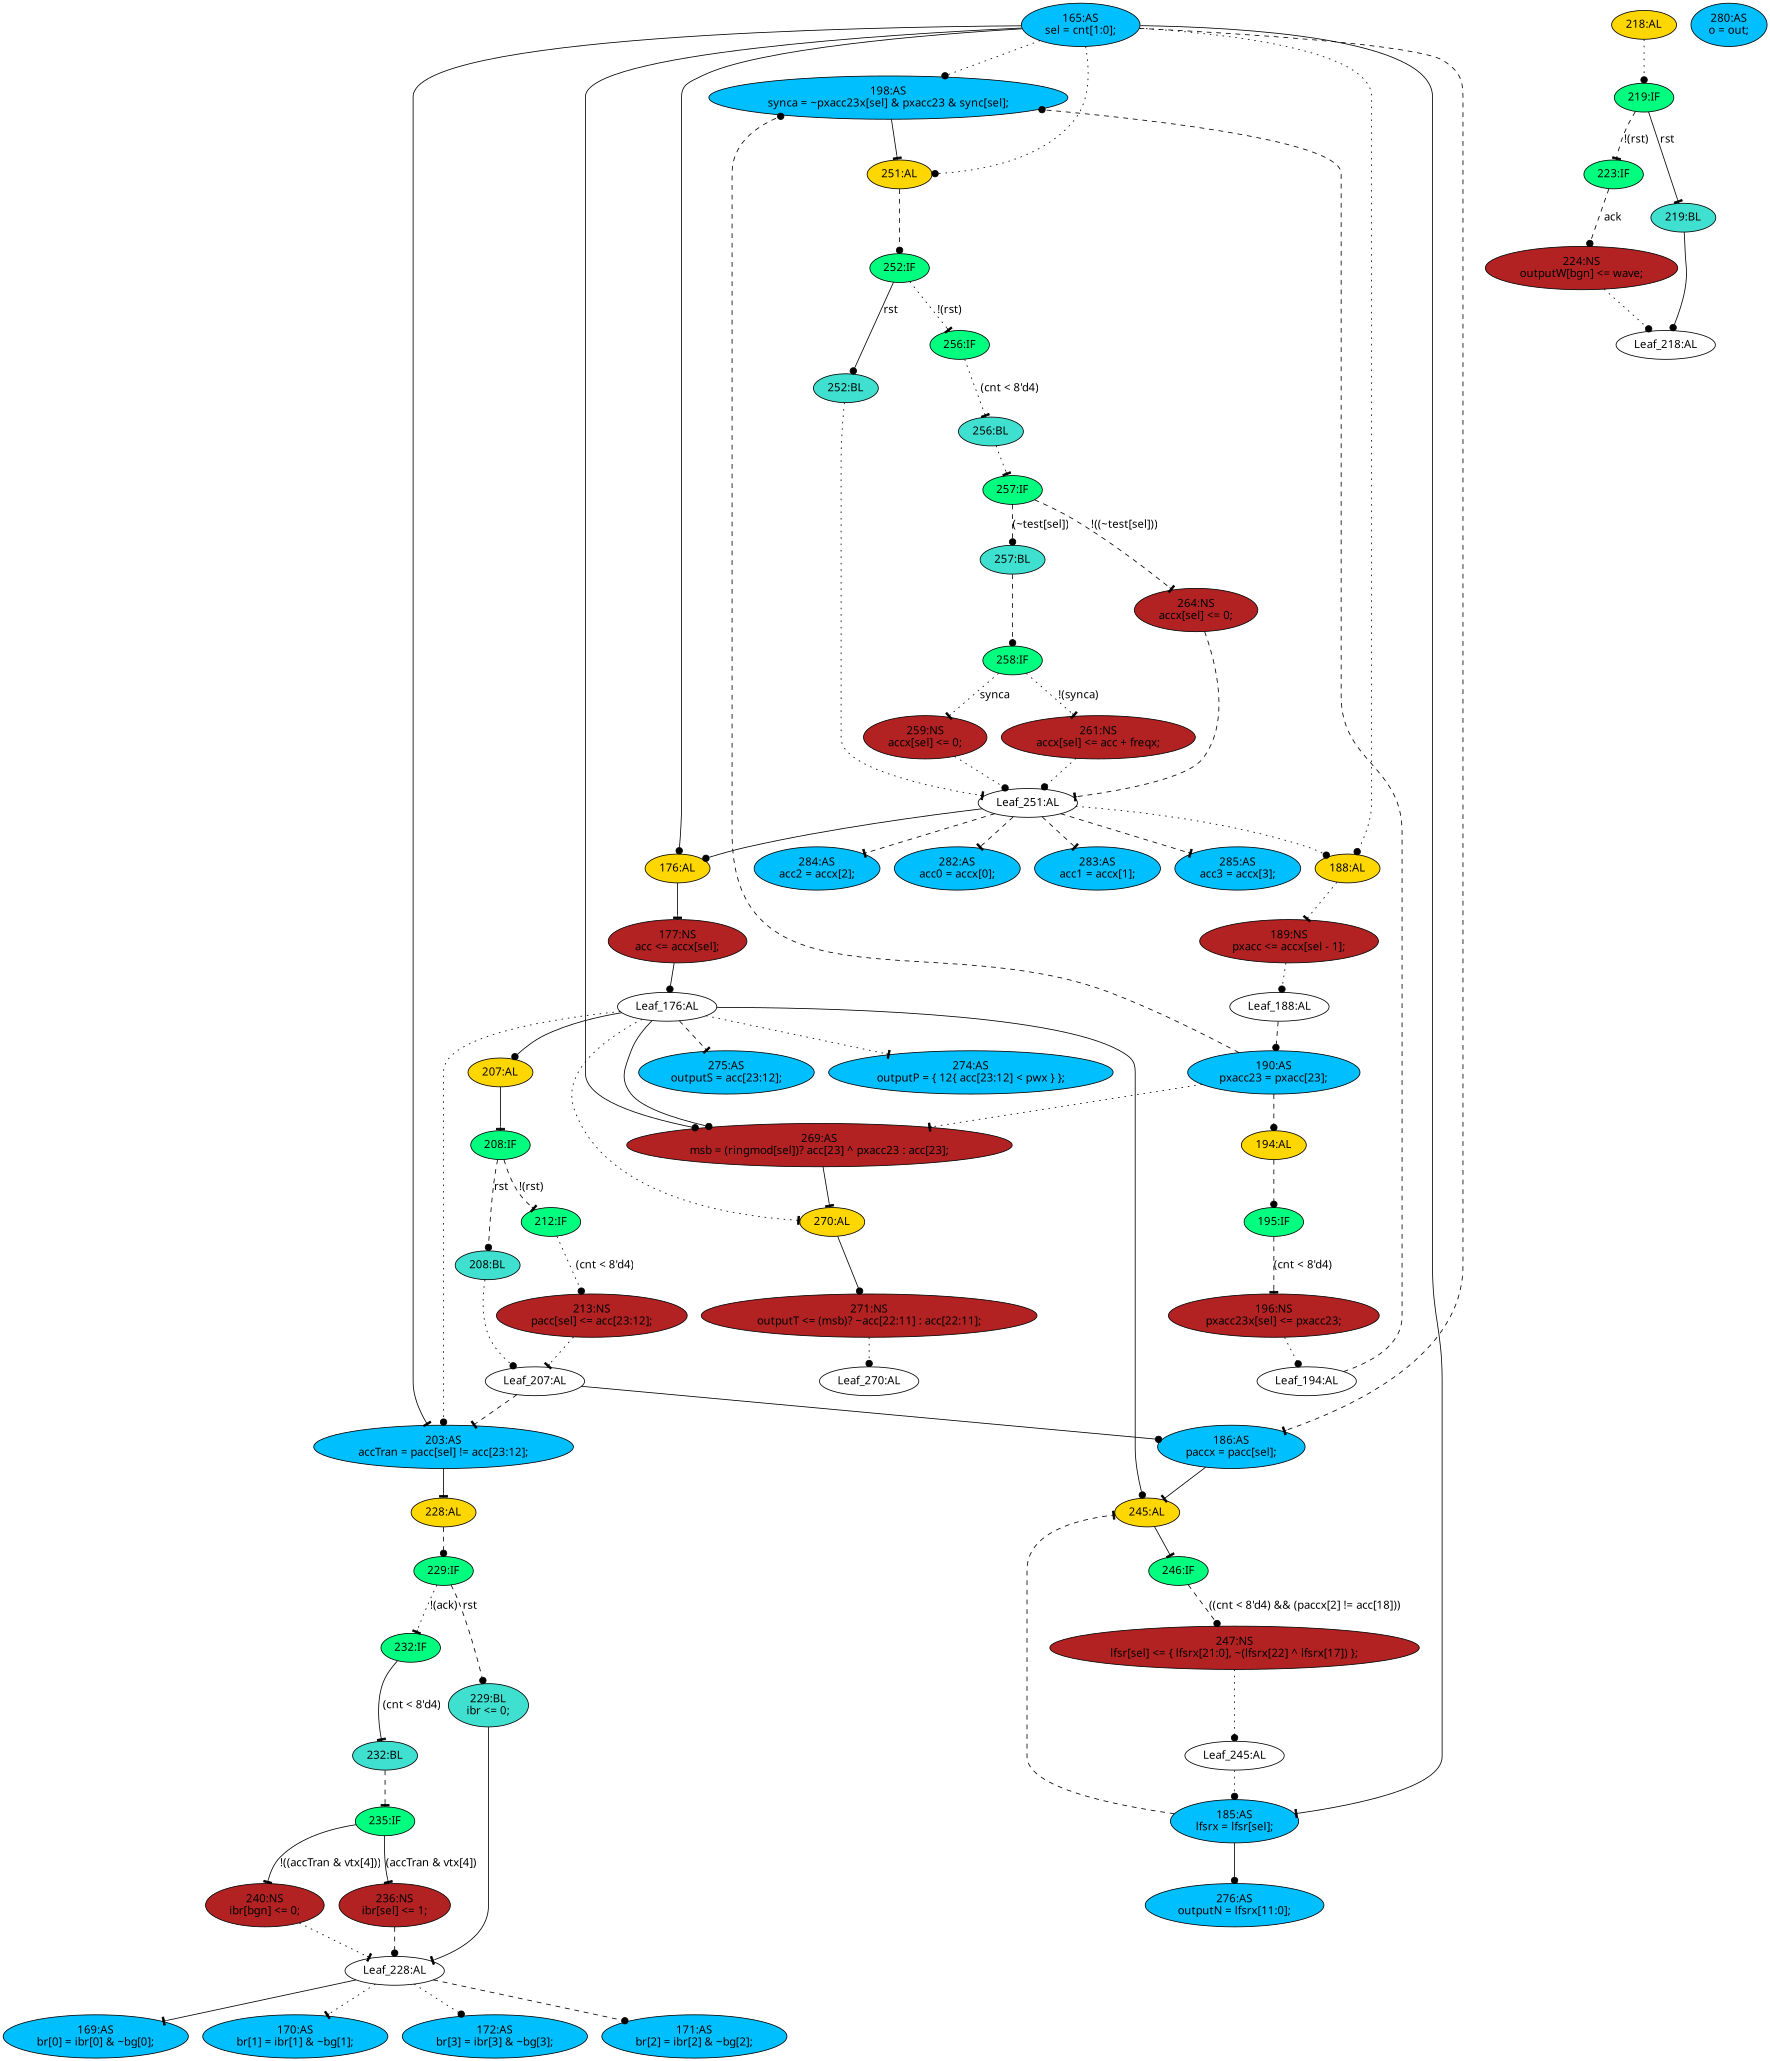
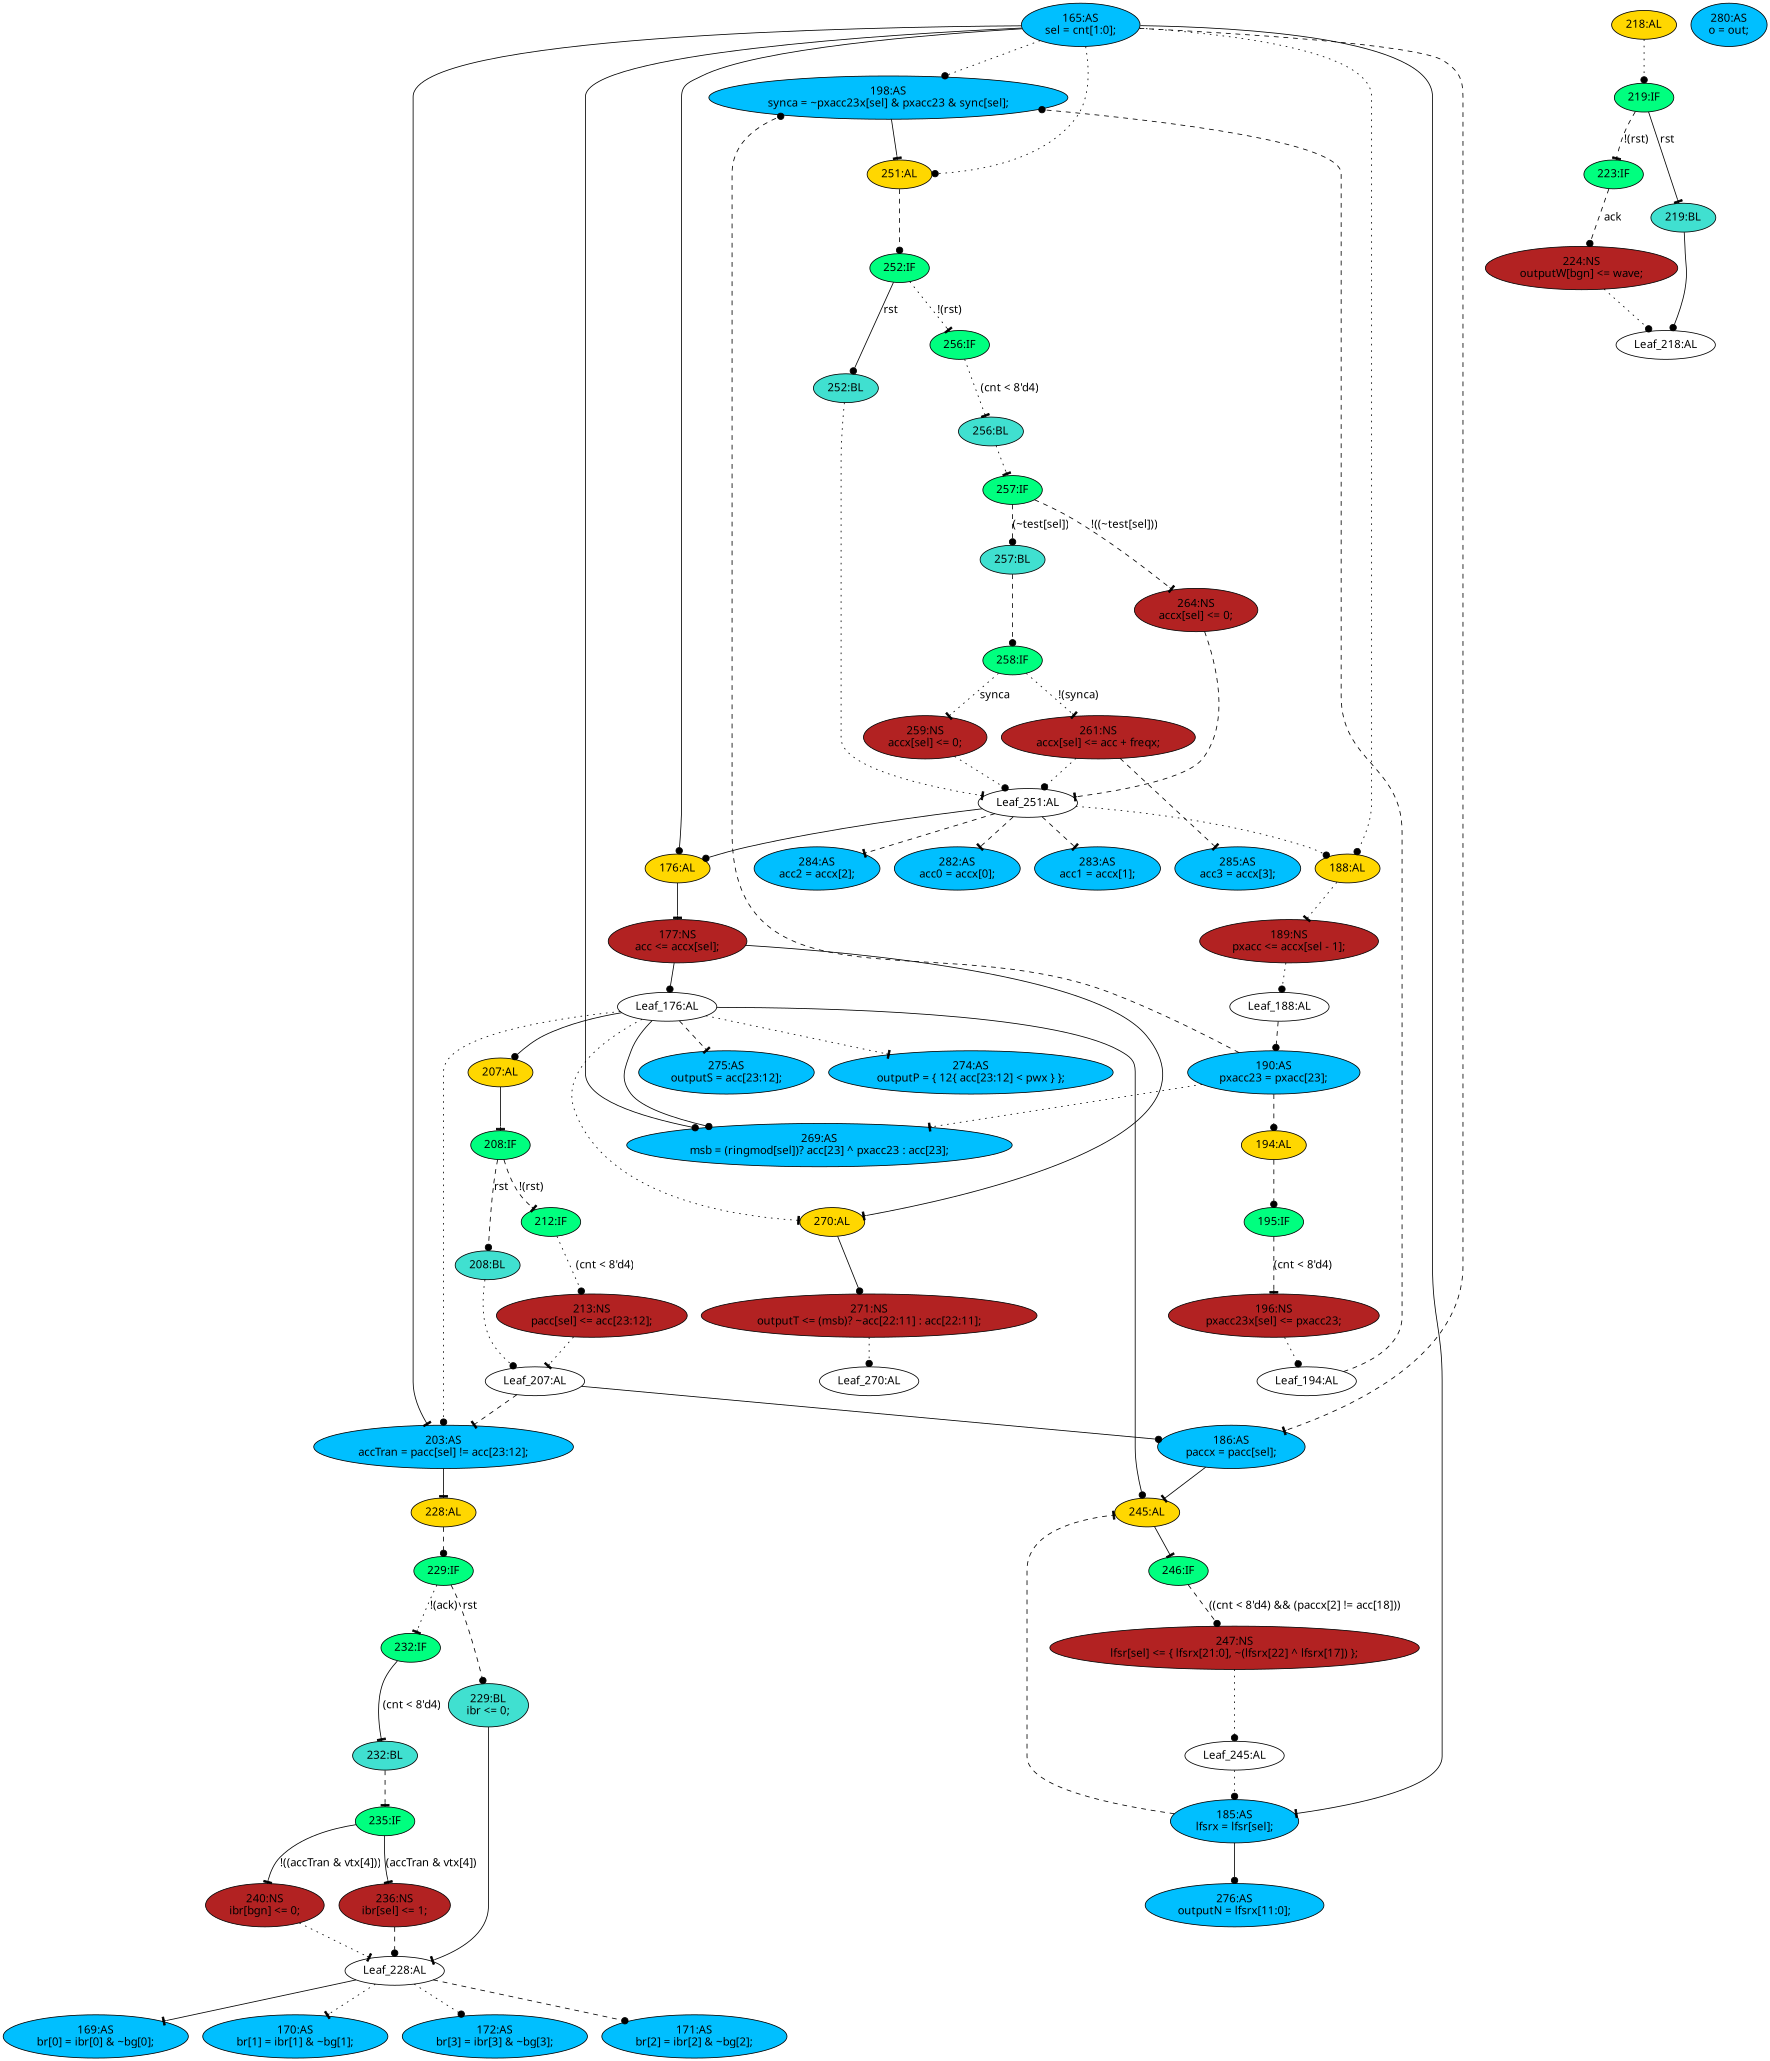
edge "Leaf_251:AL" -> "285:AS acc3 = accx[3];": now "261:NS accx[sel] <= acc + freqx;" -> "285:AS acc3 = accx[3];"
node "269:AS msb = (ringmod[sel])? acc[23] ^ pxacc23 : acc[23];": fillcolor firebrick -> deepskyblue
edge "269:AS msb = (ringmod[sel])? acc[23] ^ pxacc23 : acc[23];" -> "270:AL": now "177:NS acc <= accx[sel];" -> "270:AL"
